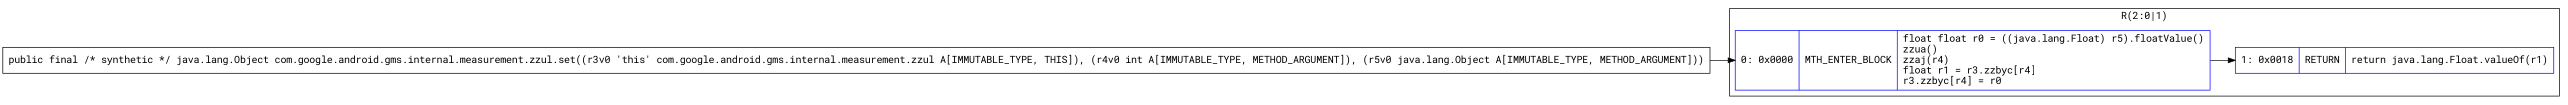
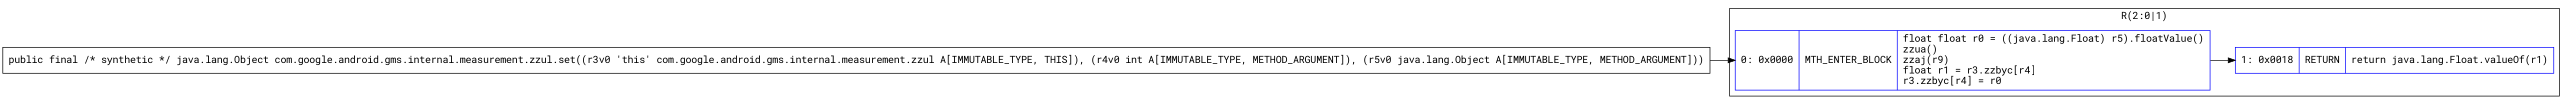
node "0: 0x0000": text "zzaj(r4)" -> "zzaj(r9)"
